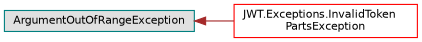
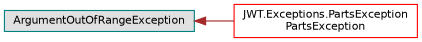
node "JWT.Exceptions.InvalidToken PartsException": label "JWT.Exceptions.InvalidToken PartsException" -> "JWT.Exceptions.PartsException PartsException"
